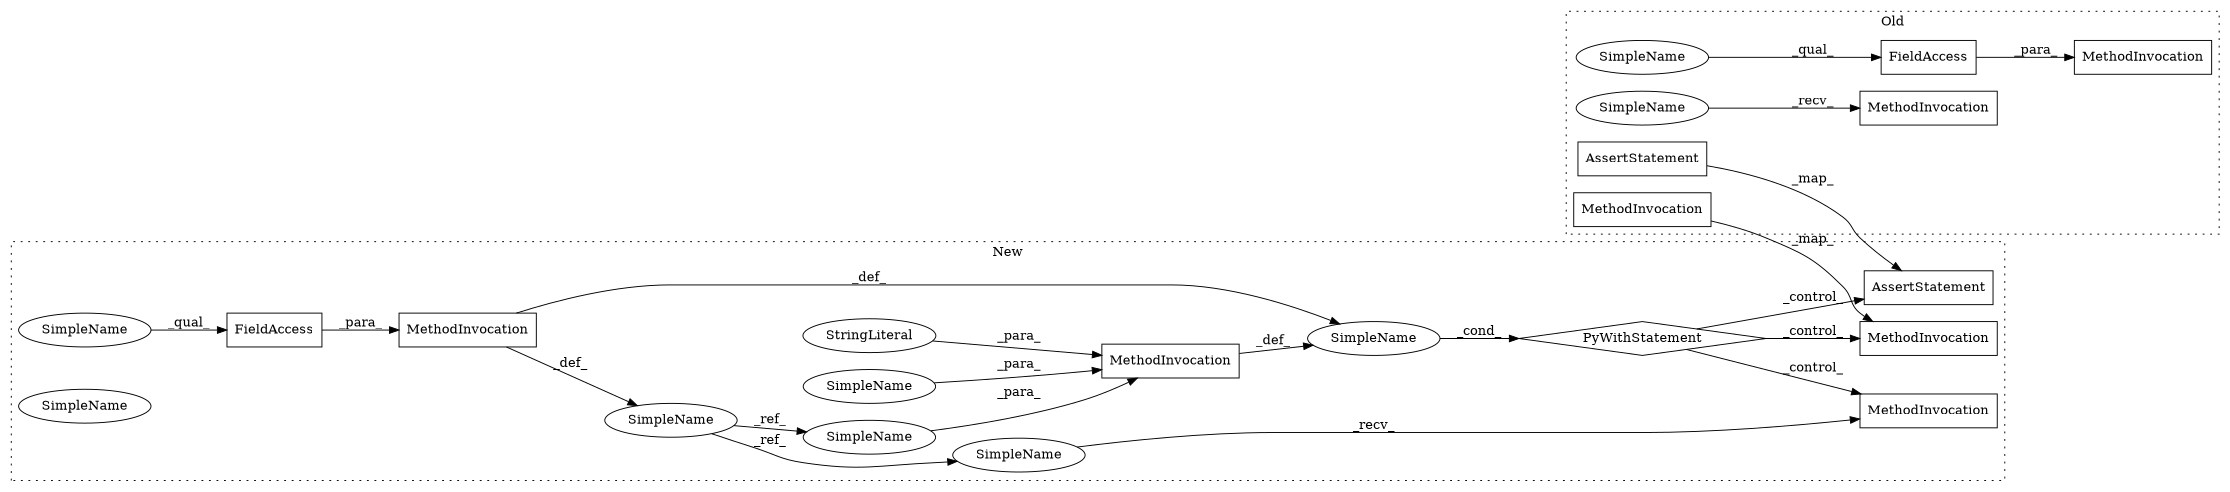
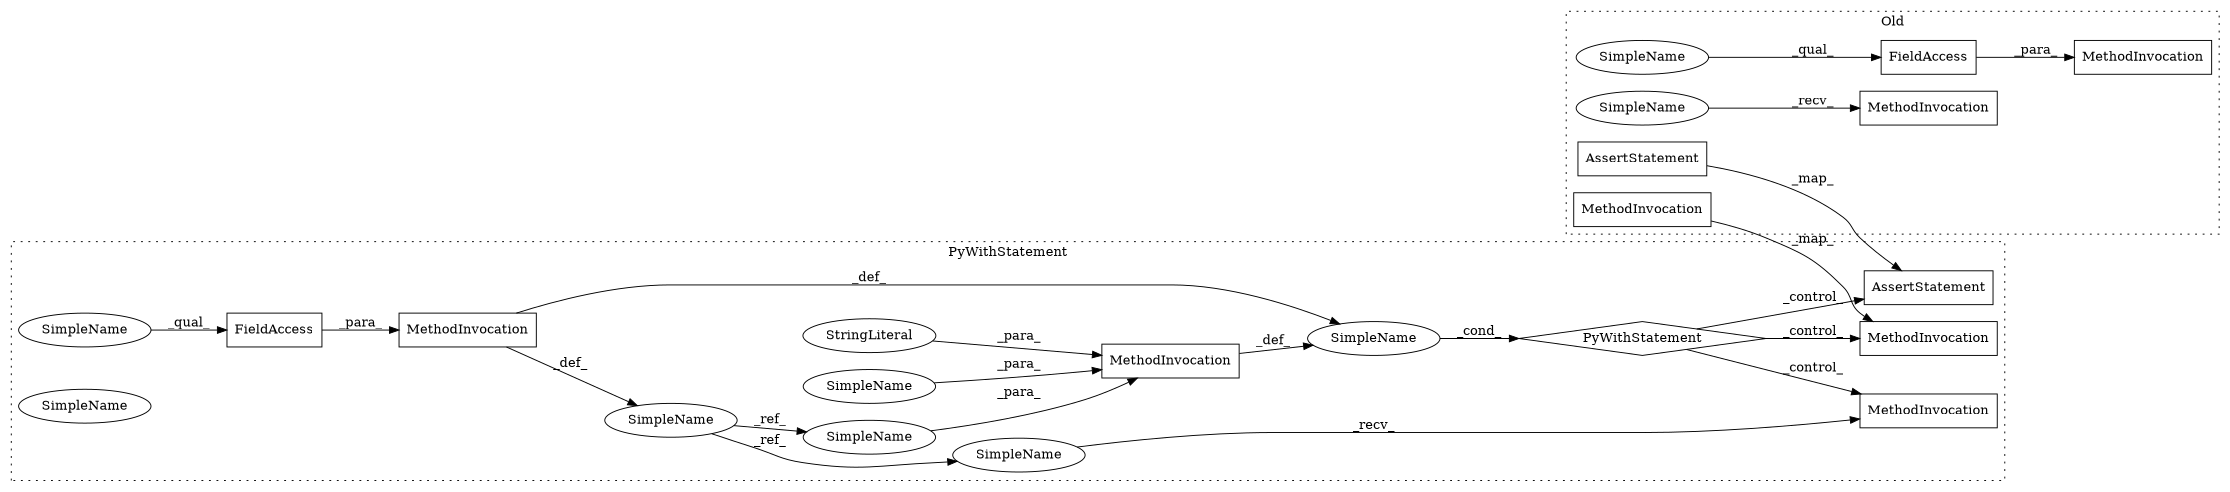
cluster "New": label "New" -> "PyWithStatement"
